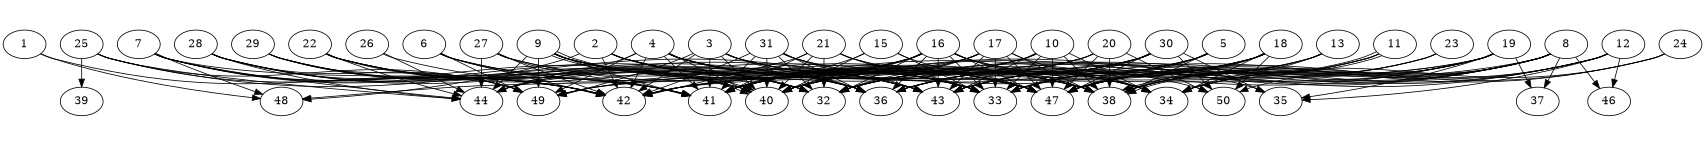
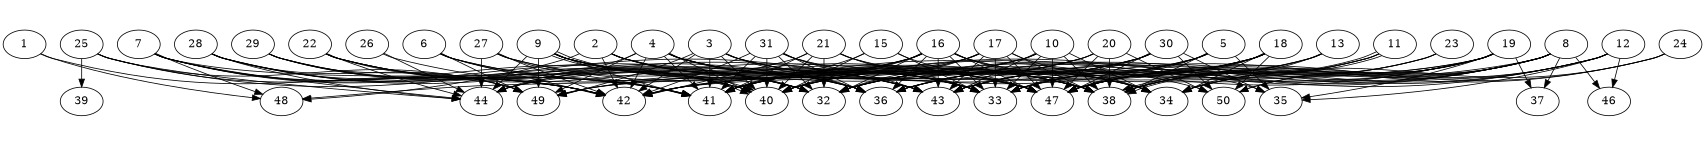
edge "5" -> "35": added
edge "30" -> "41": removed
edge "19" -> "50": added
